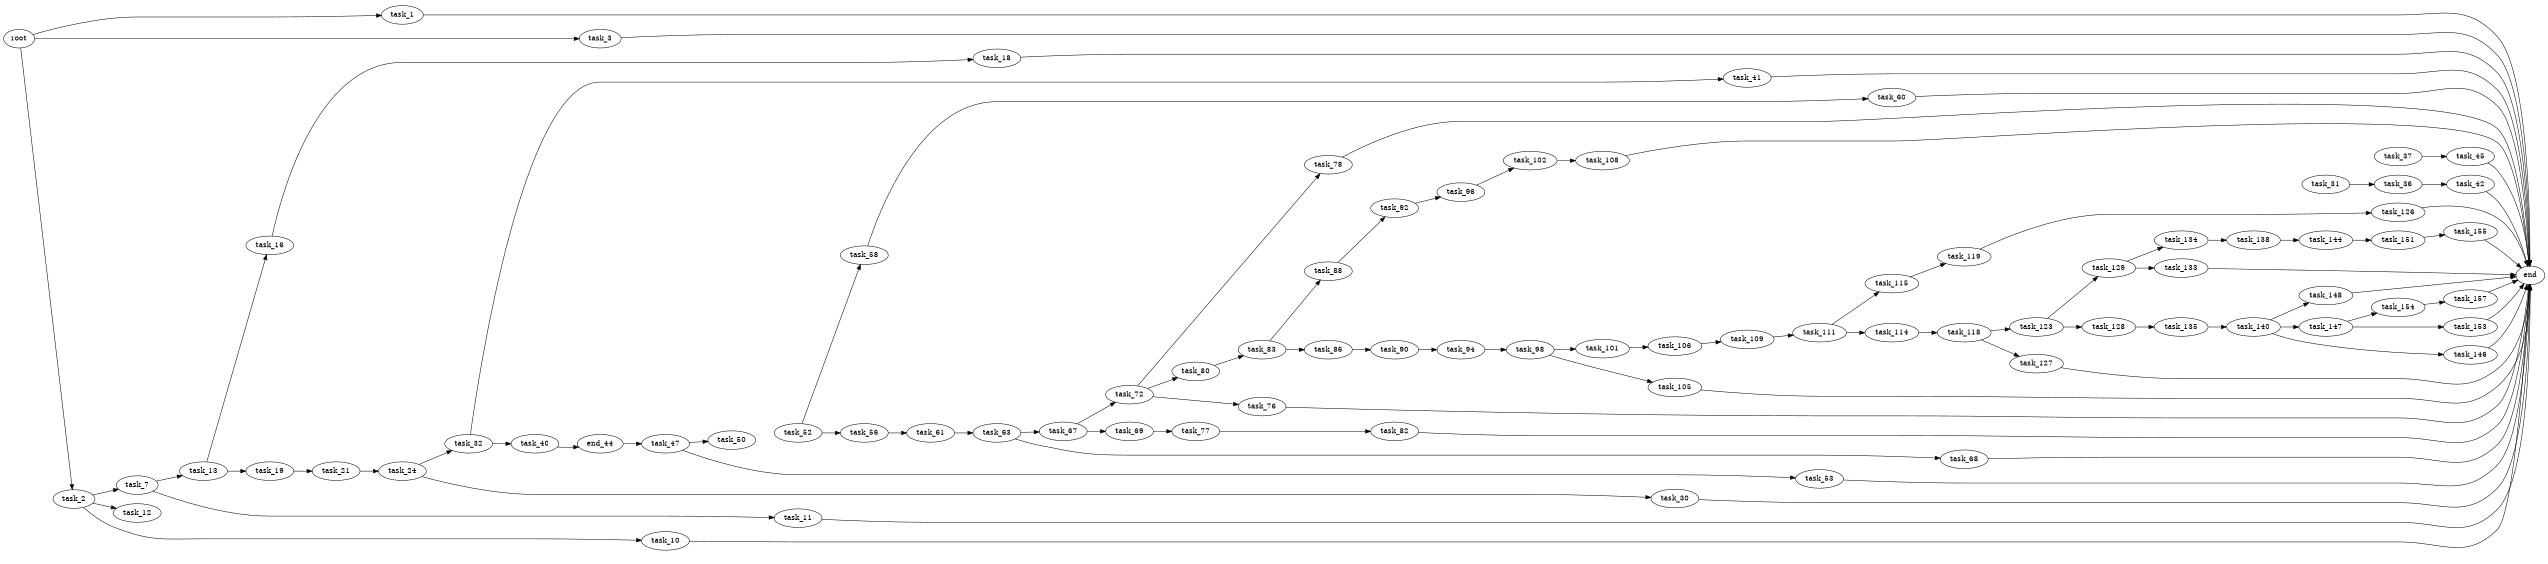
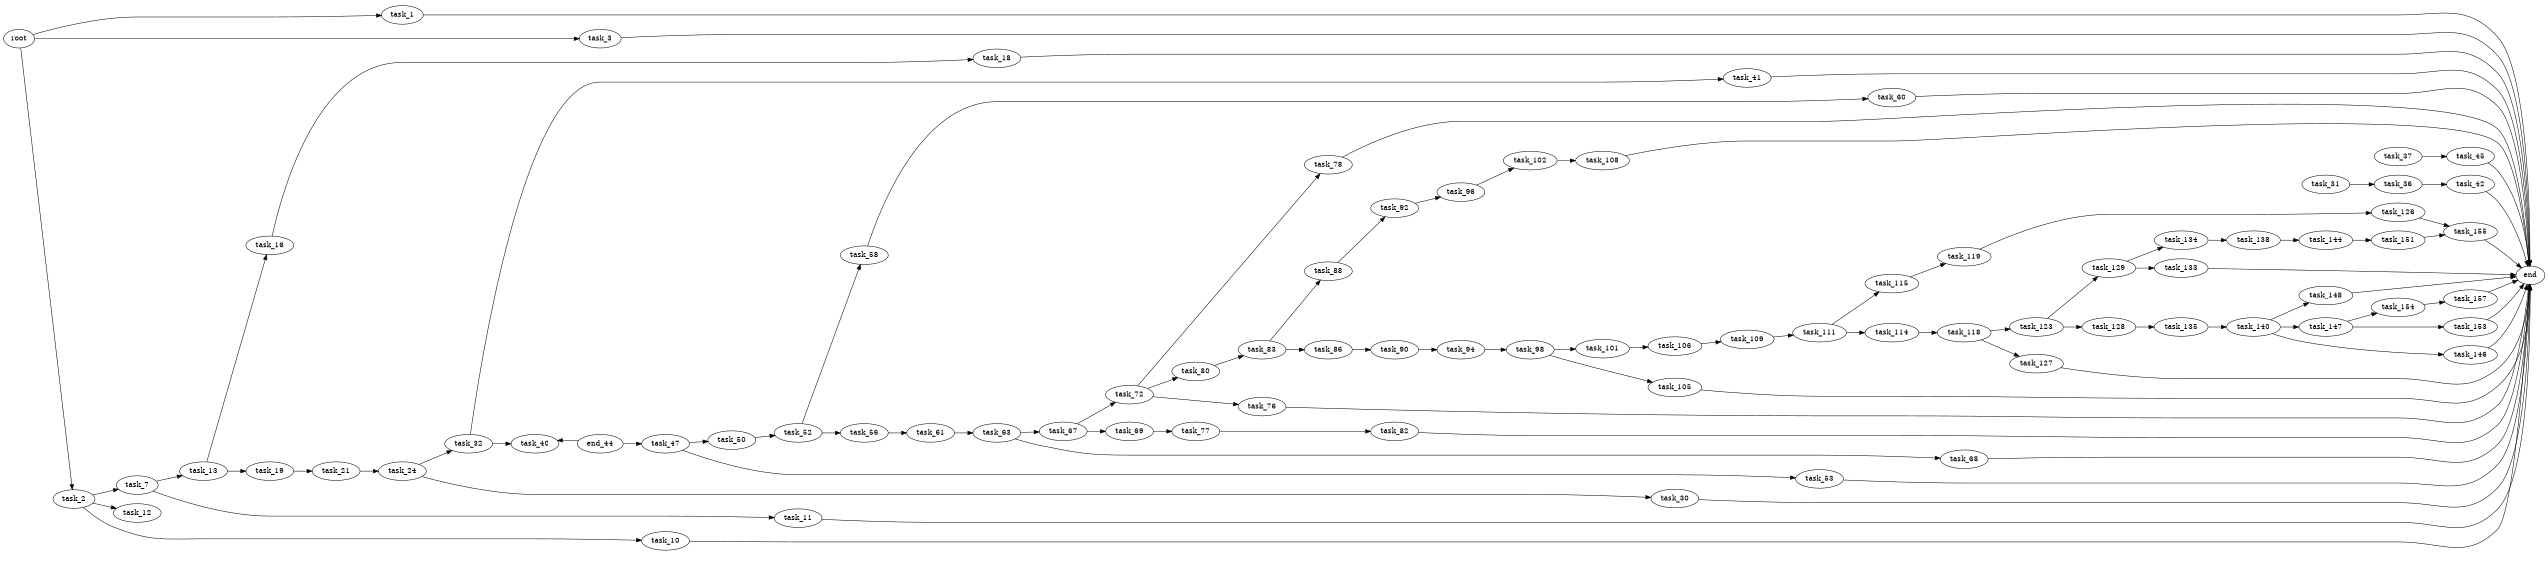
edge "task_126" -> "end": now "task_126" -> "task_155"
edge "task_50" -> "task_52": added
edge "task_40" -> "end_44": reversed
